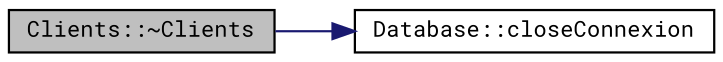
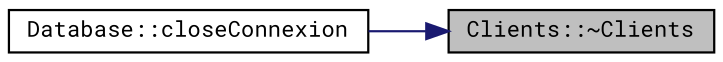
edge "Clients::~Clients" -> "Database::closeConnexion": reversed
